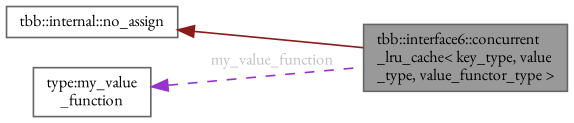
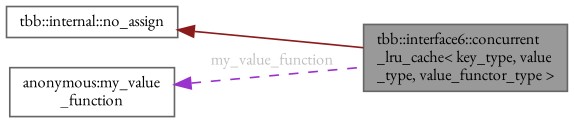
node "type:my_value _function": label "type:my_value _function" -> "anonymous:my_value _function"
